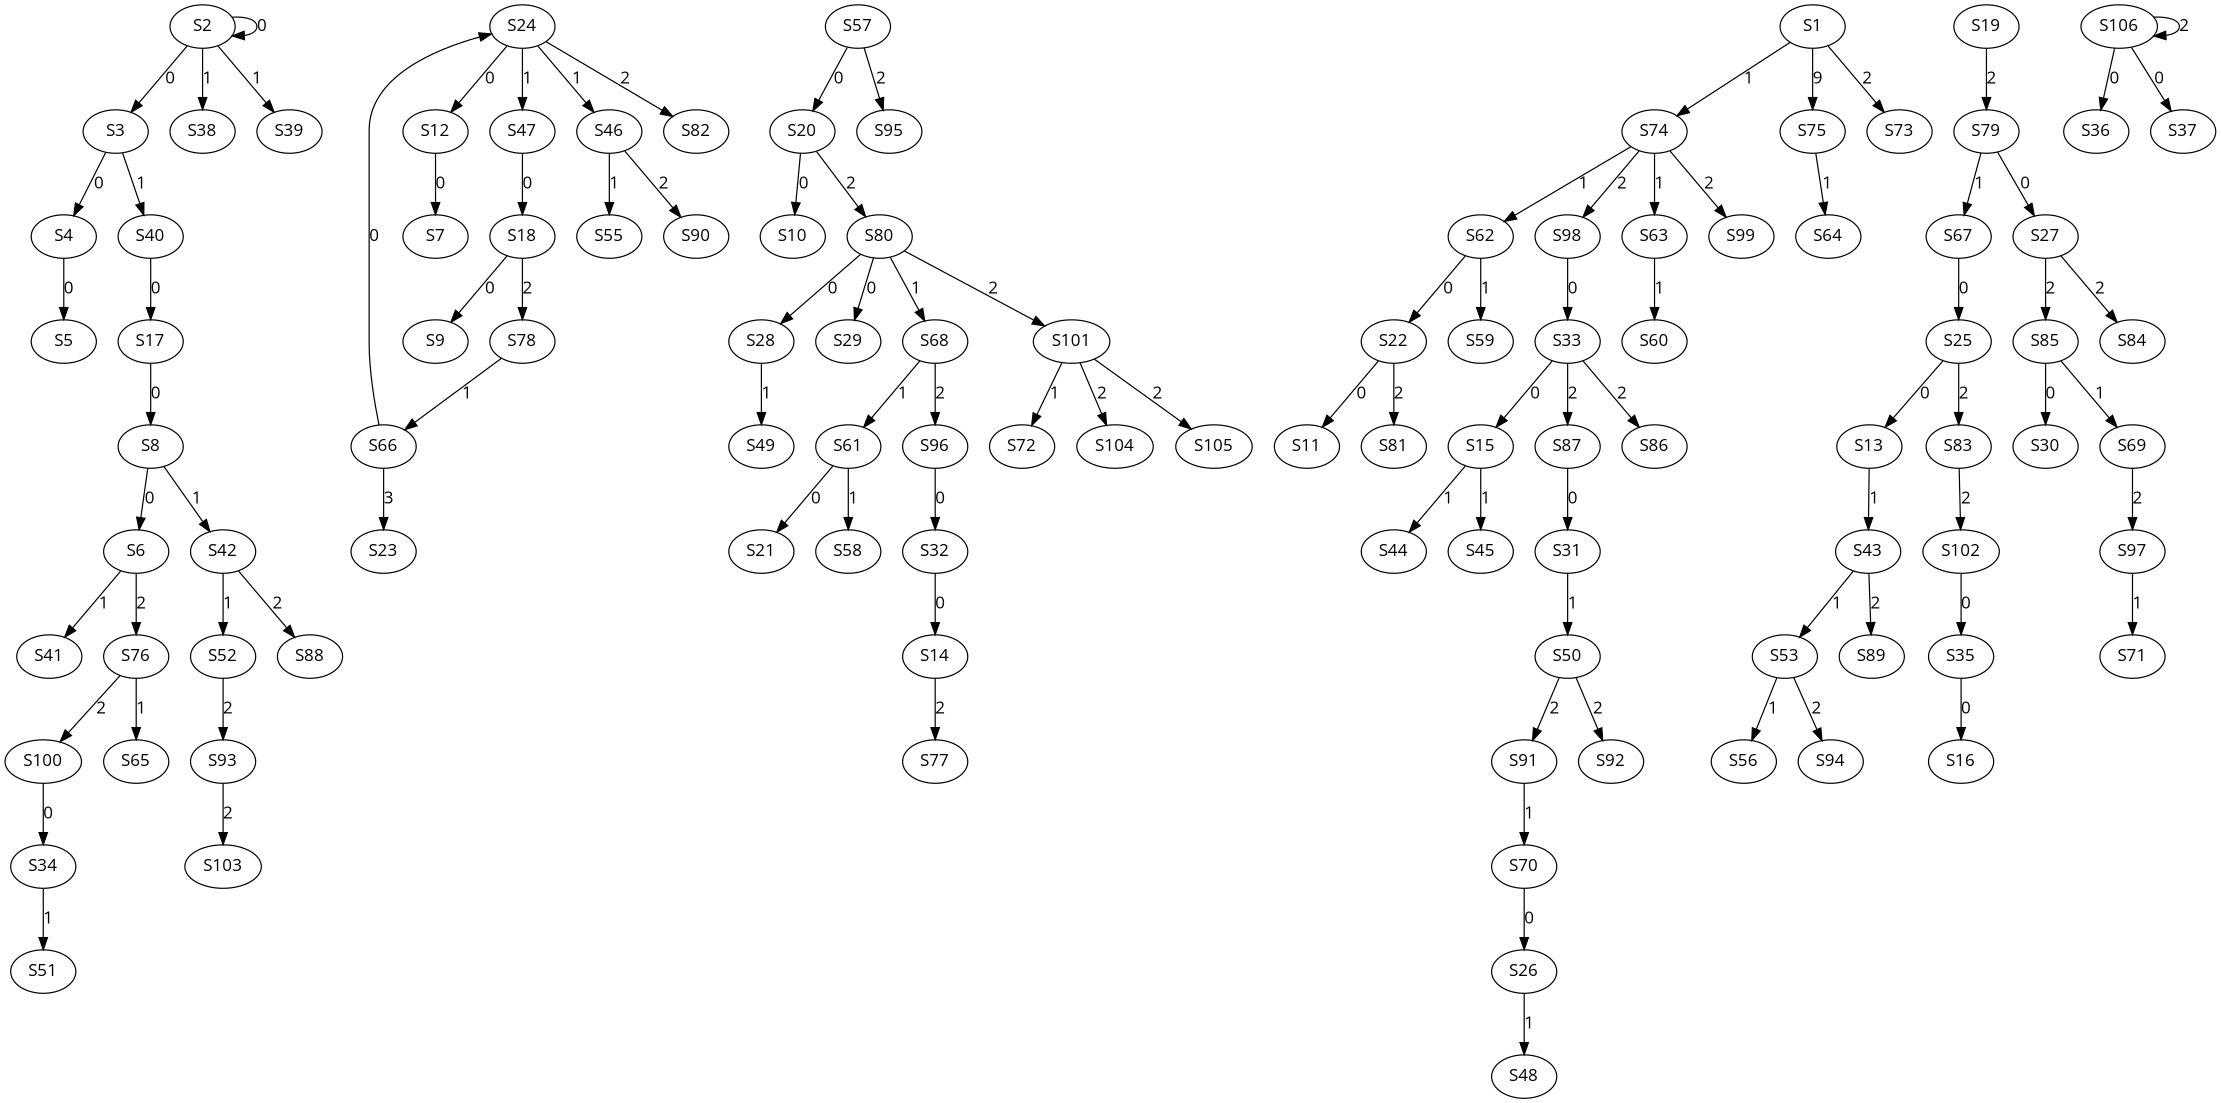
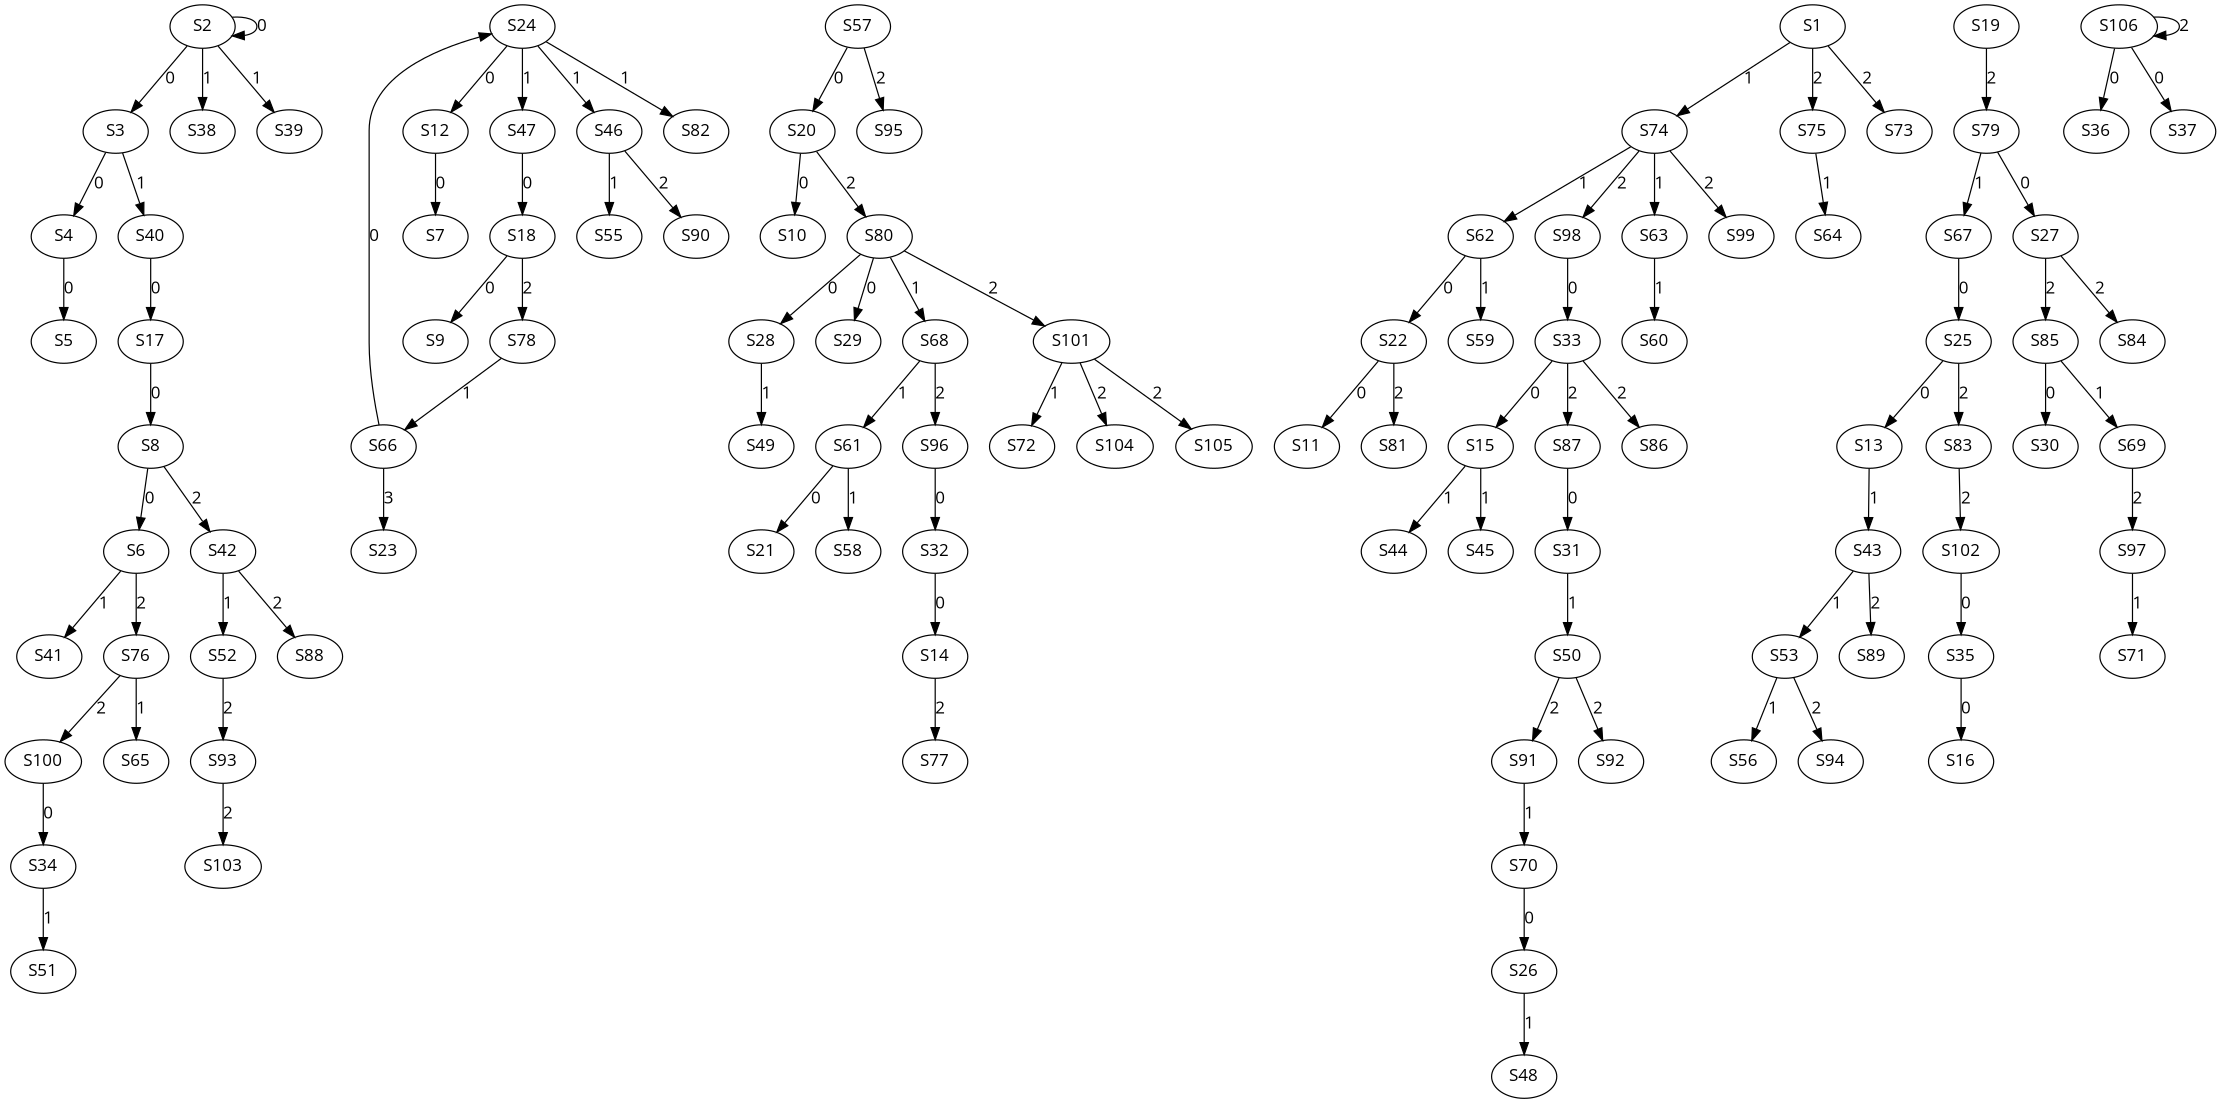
edge "S24" -> "S82": label "2" -> "1"
edge "S1" -> "S75": label "9" -> "2"
edge "S8" -> "S42": label "1" -> "2"
